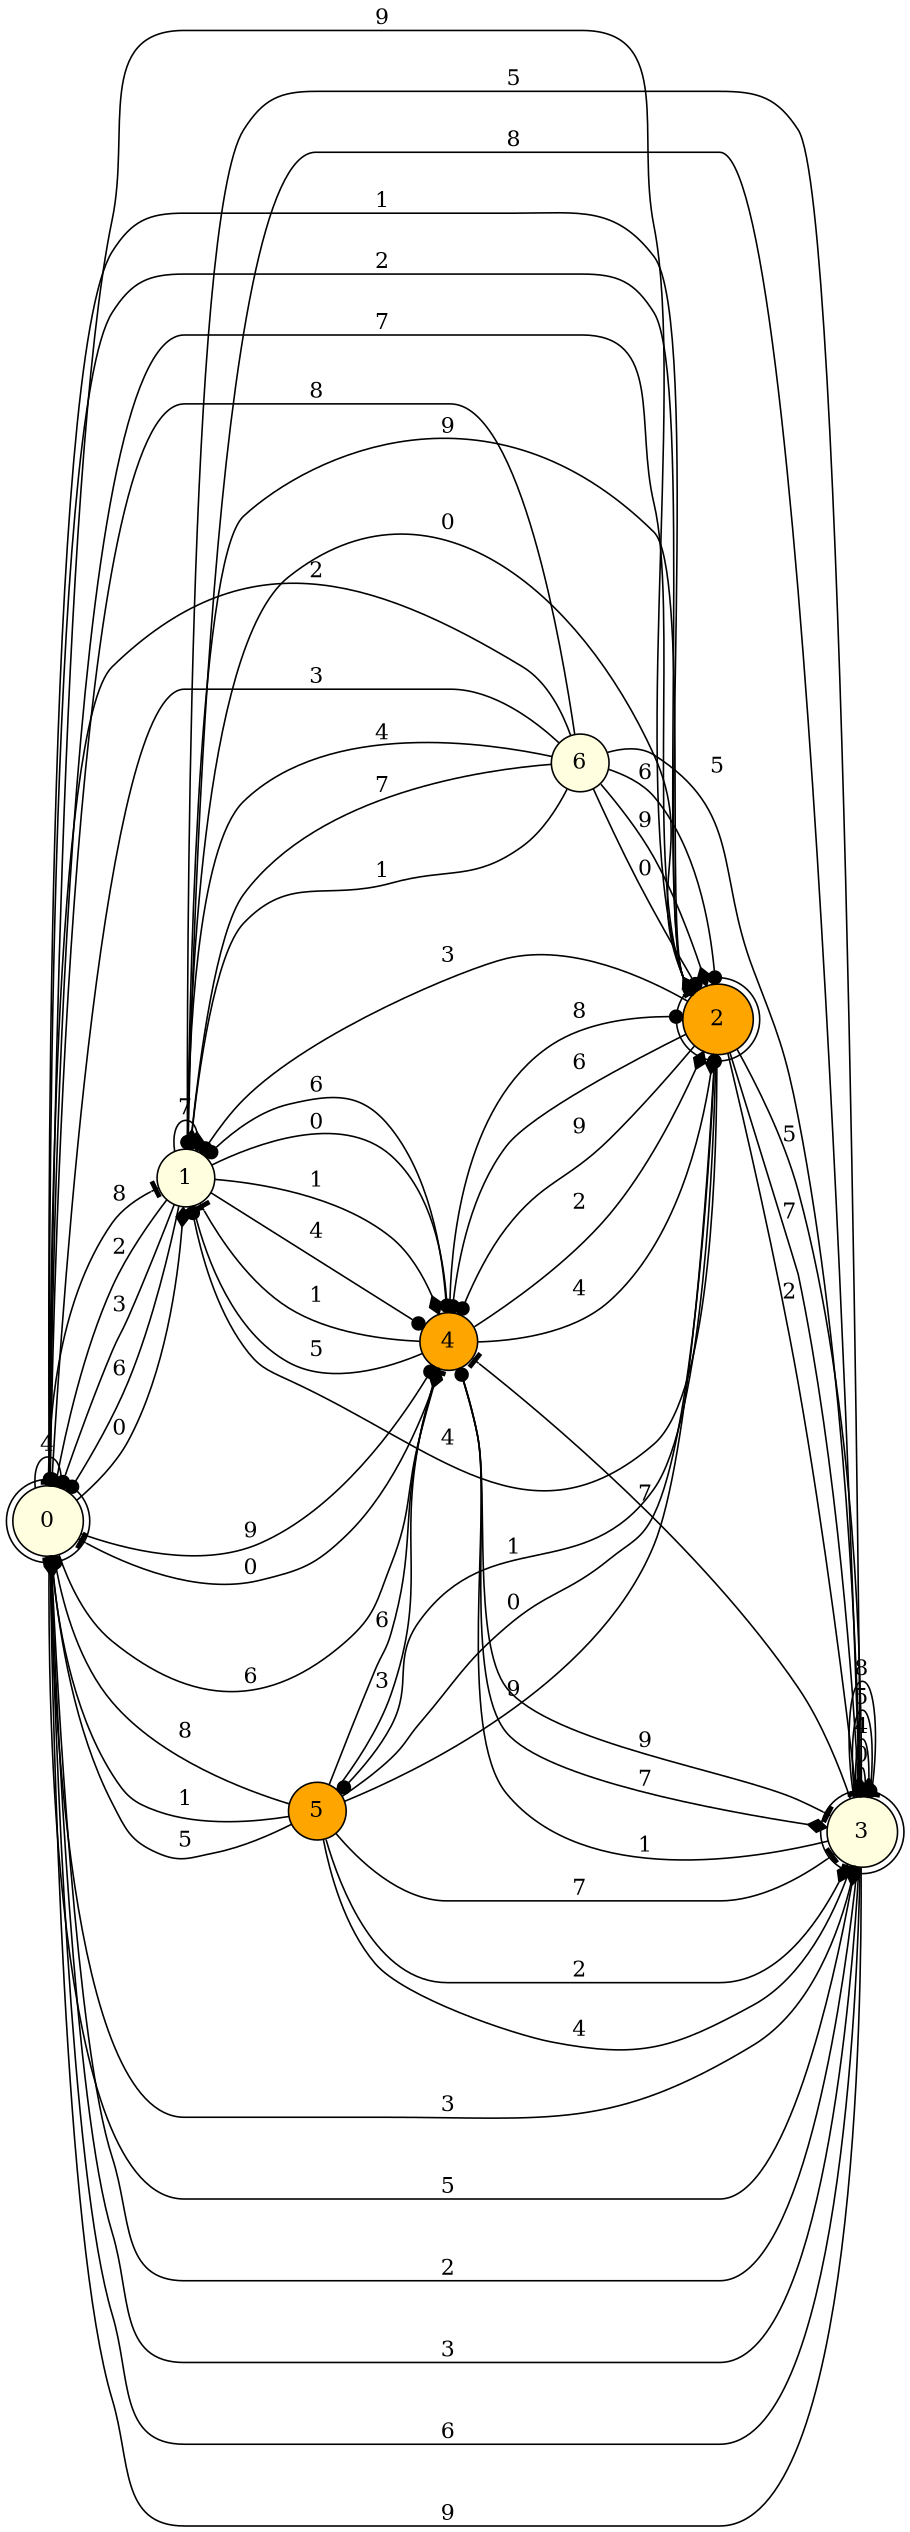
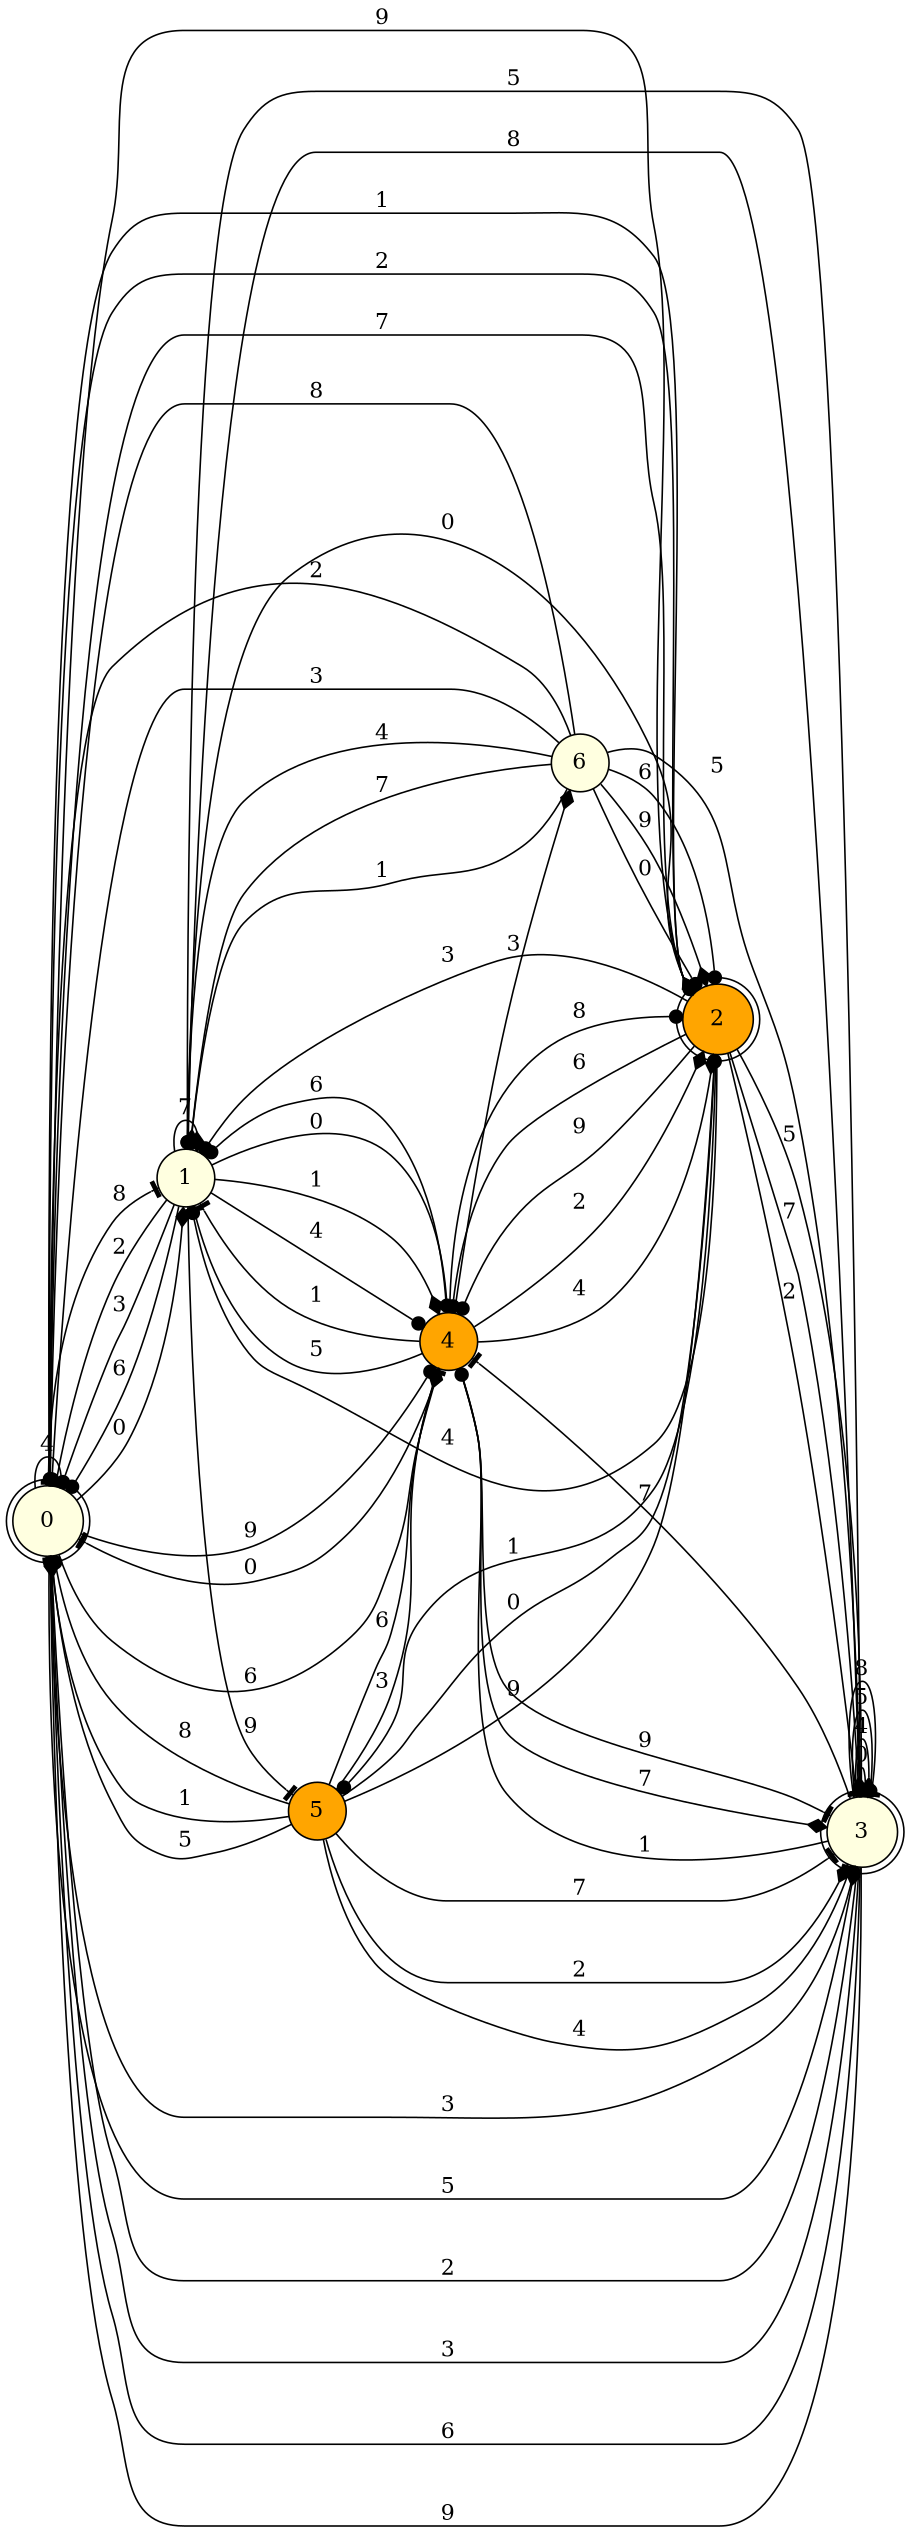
edge "1" -> "2": now "1" -> "5"
edge "4" -> "6": added, label "3"
